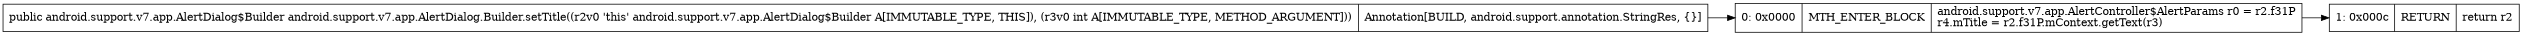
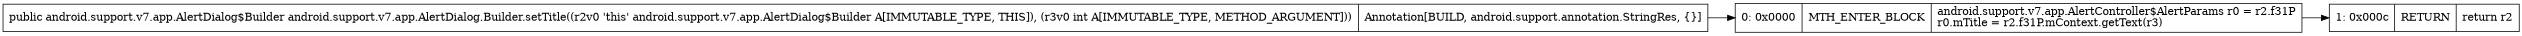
node "0: 0x0000": text "r4.mTitle = r2.f31P.mContext.getText(r3)" -> "r0.mTitle = r2.f31P.mContext.getText(r3)"
